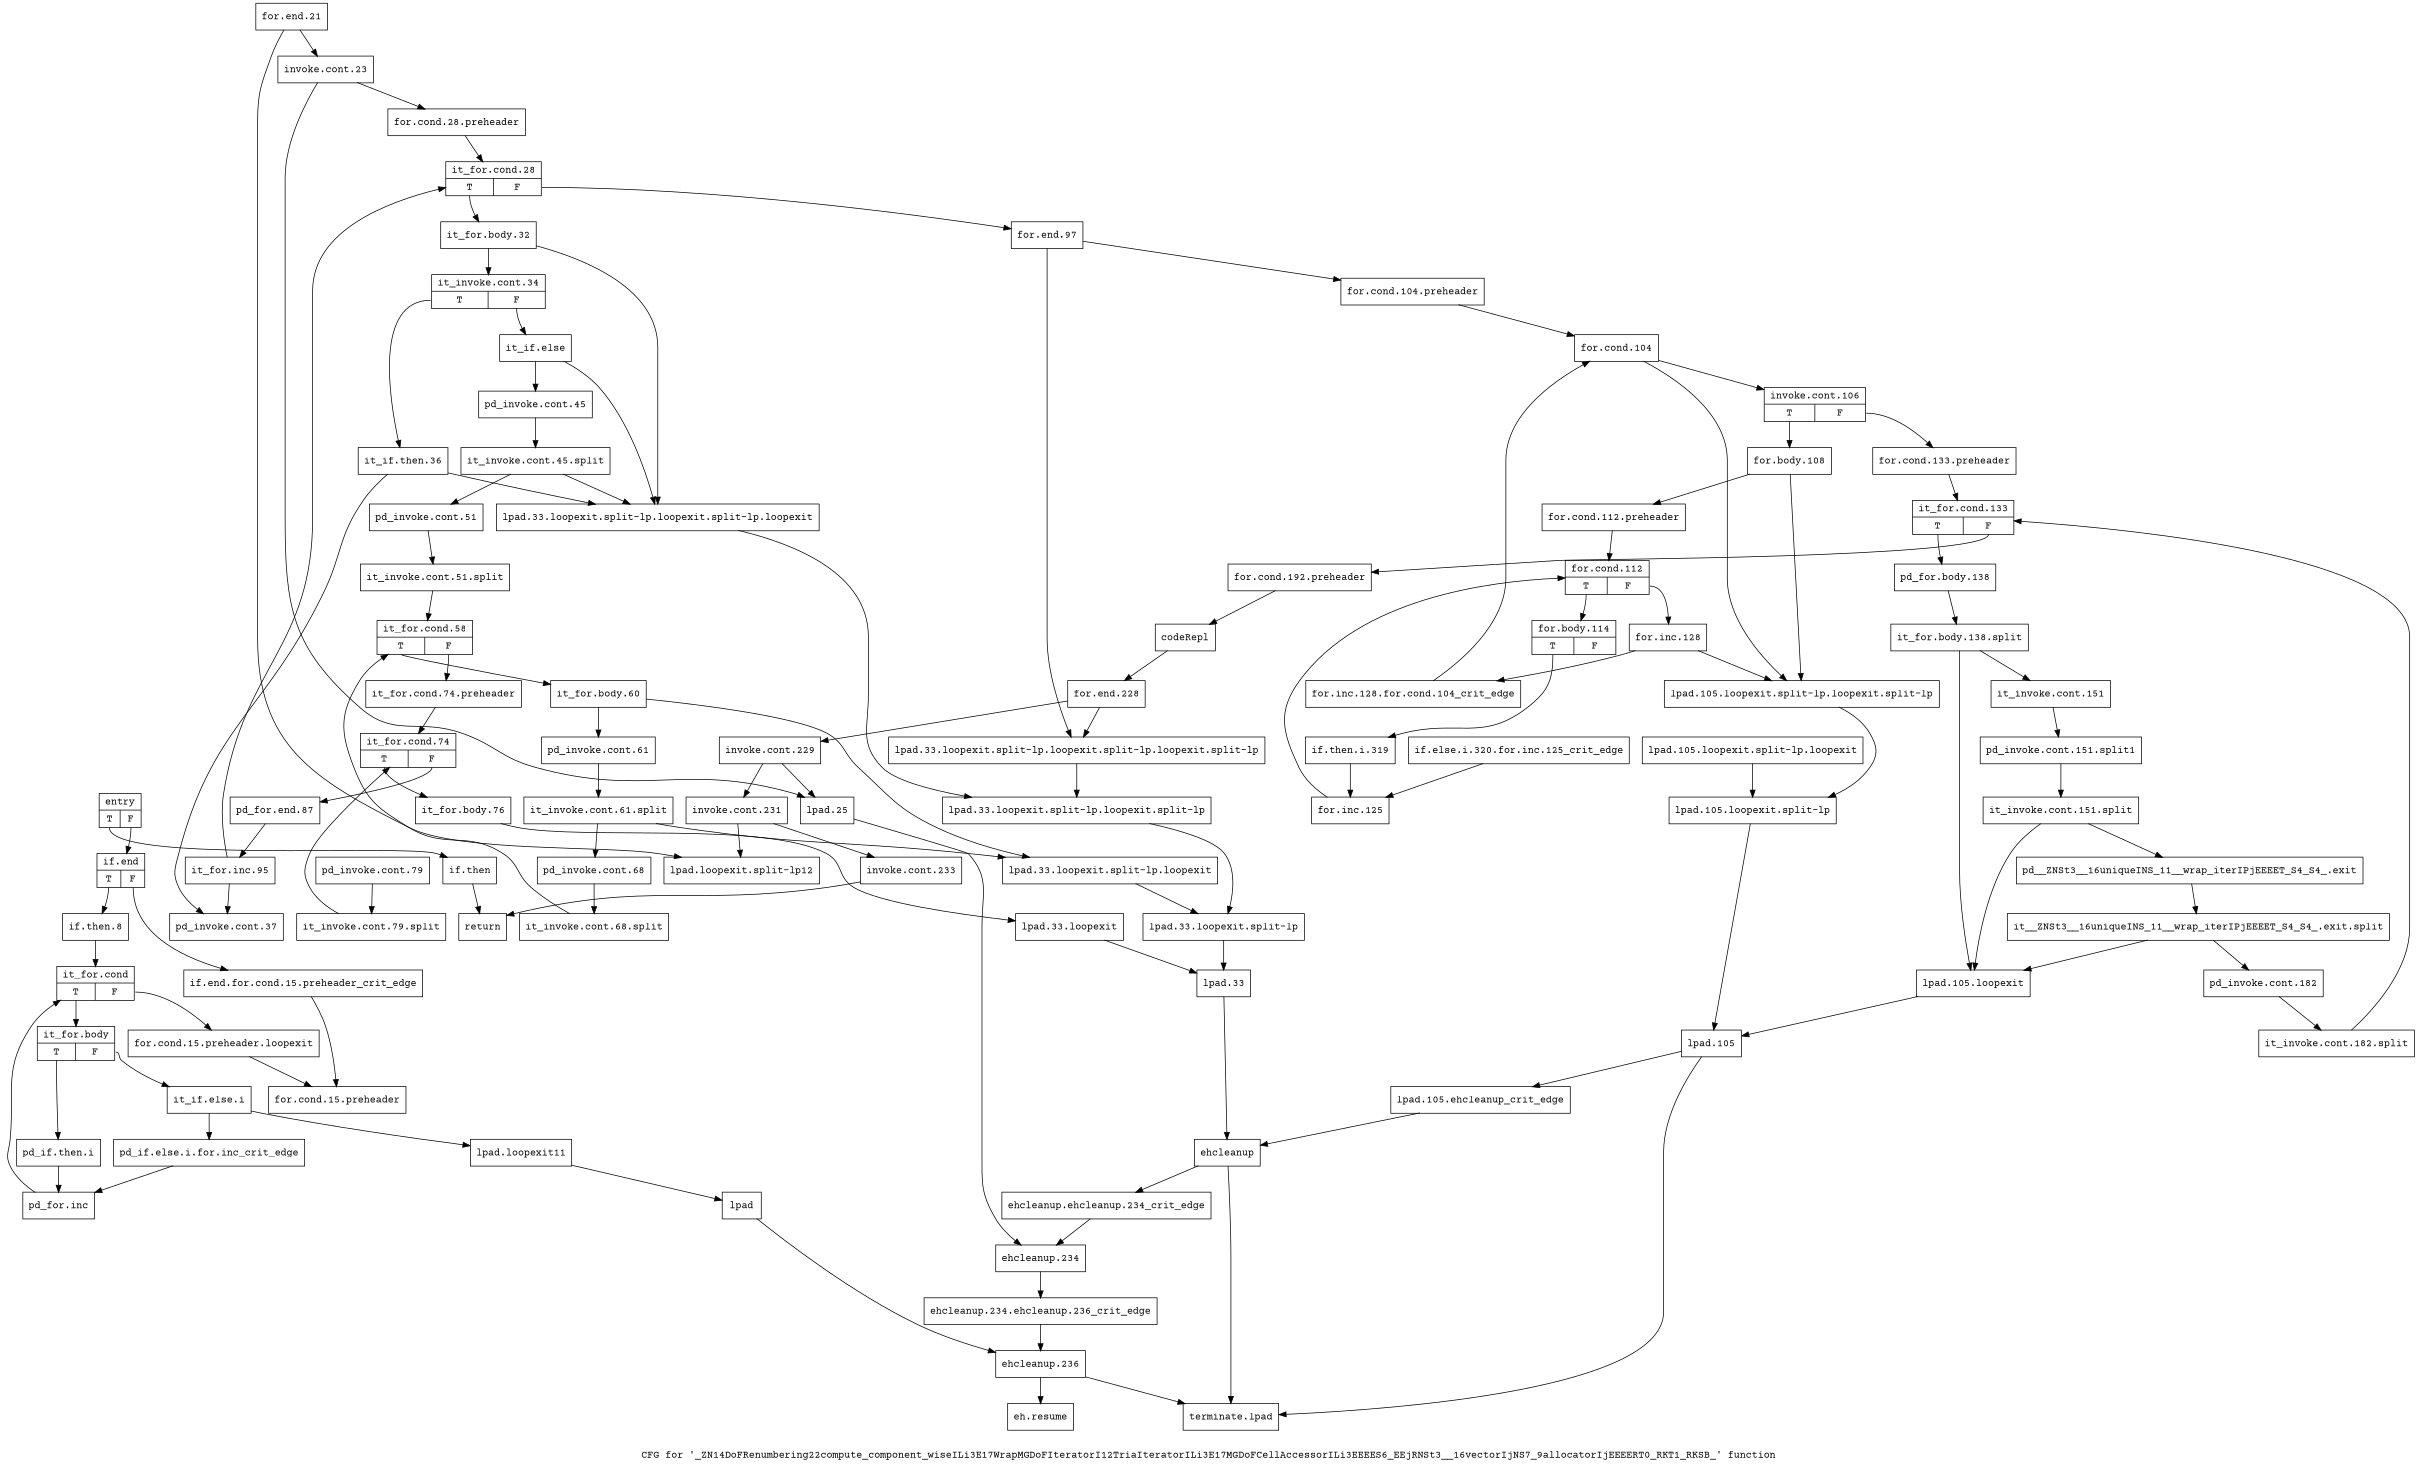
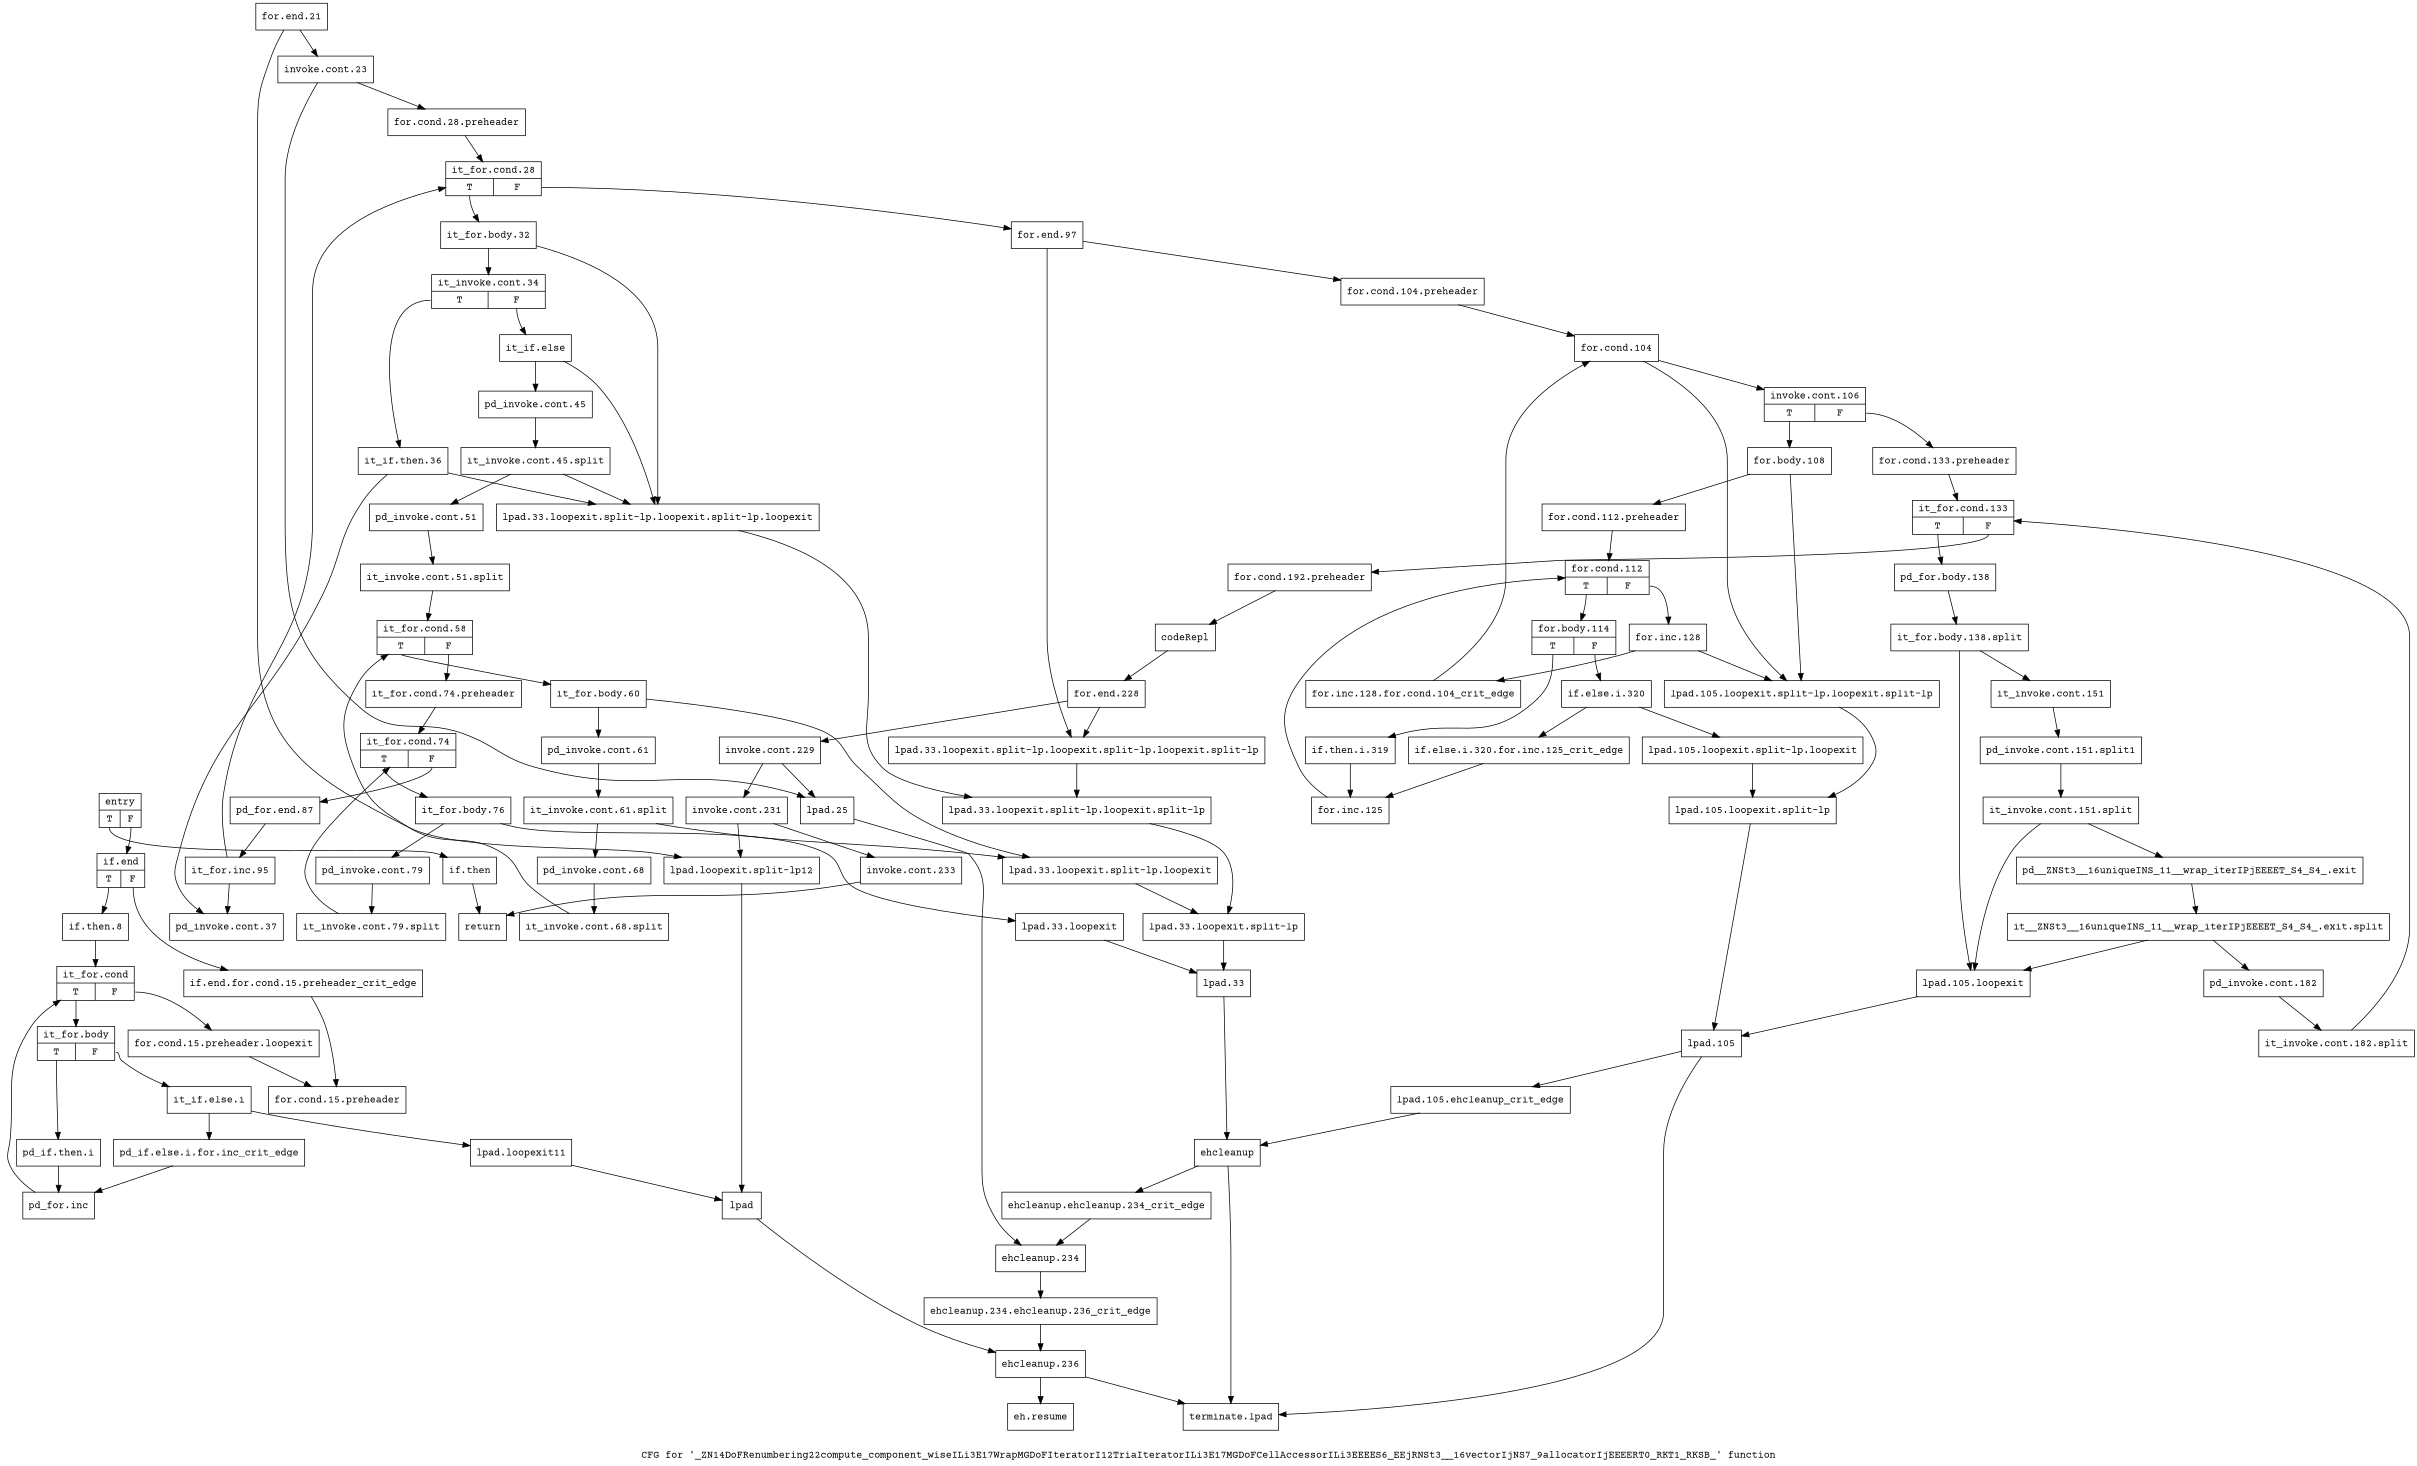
node "if.else.i.320": added
edge "it_for.body.76" -> "pd_invoke.cont.79": added
edge "lpad.loopexit.split-lp12" -> "lpad": added
